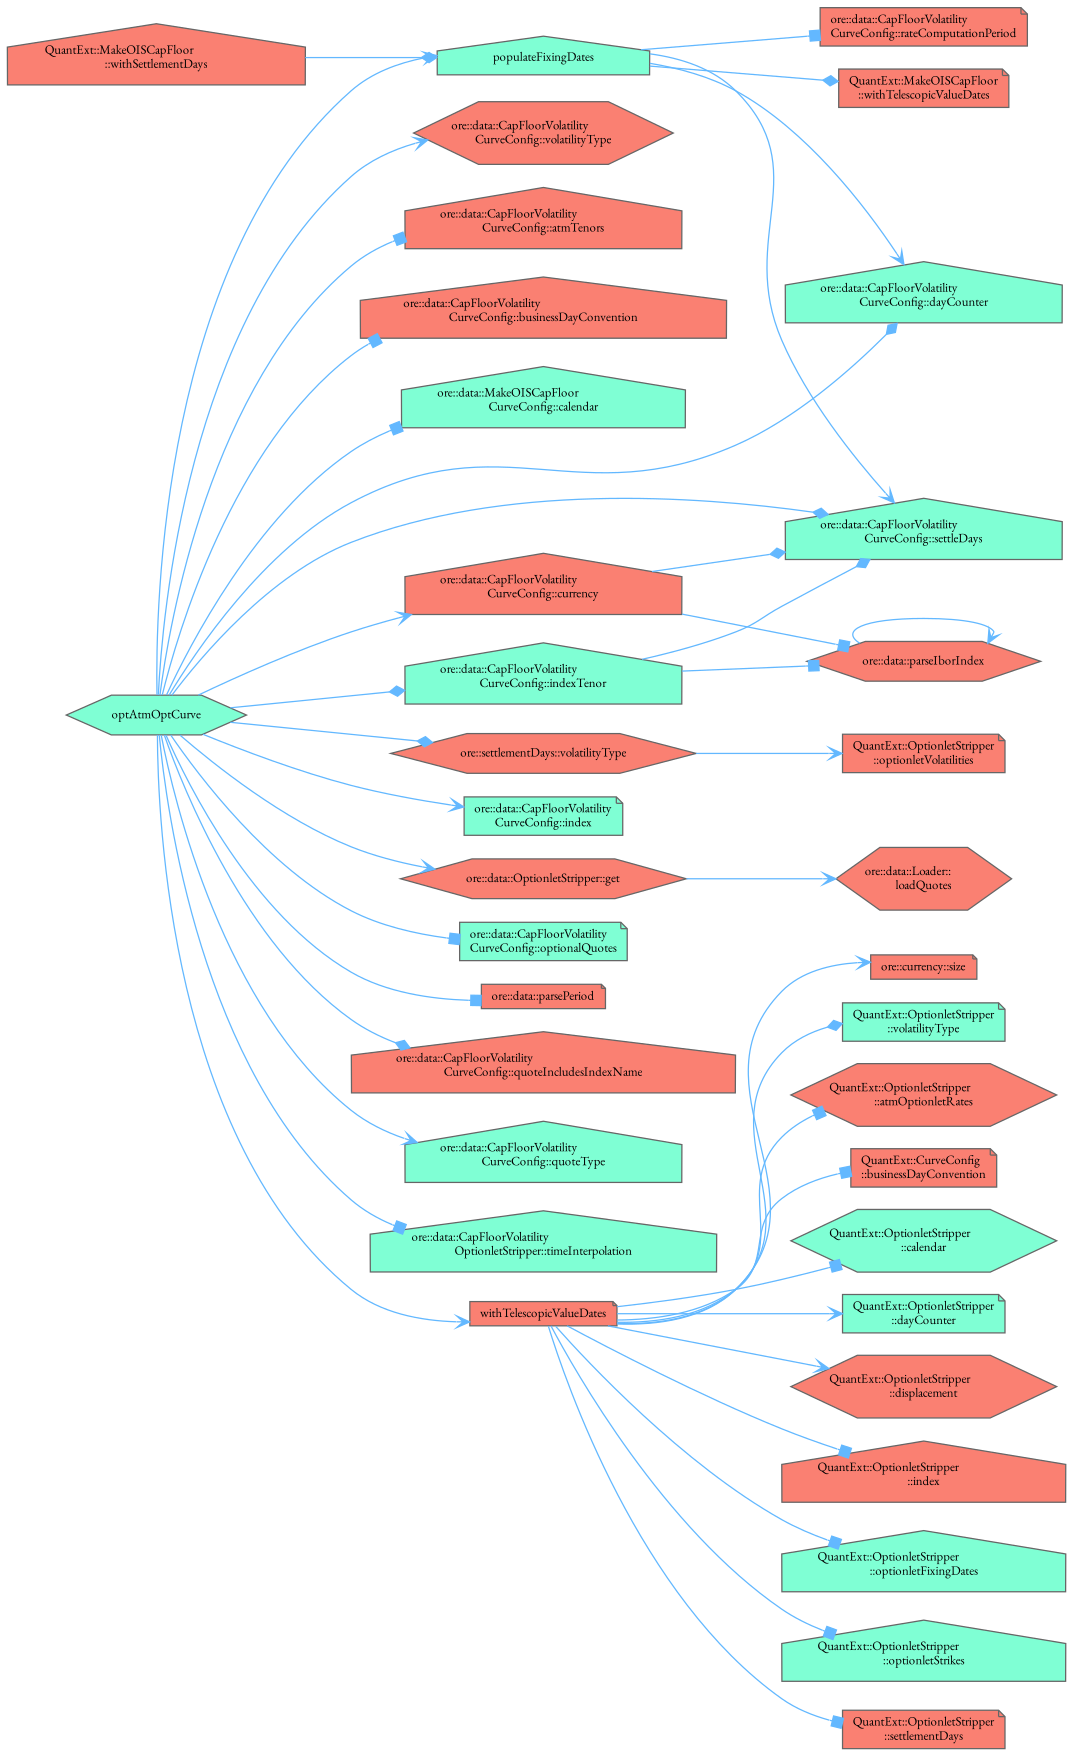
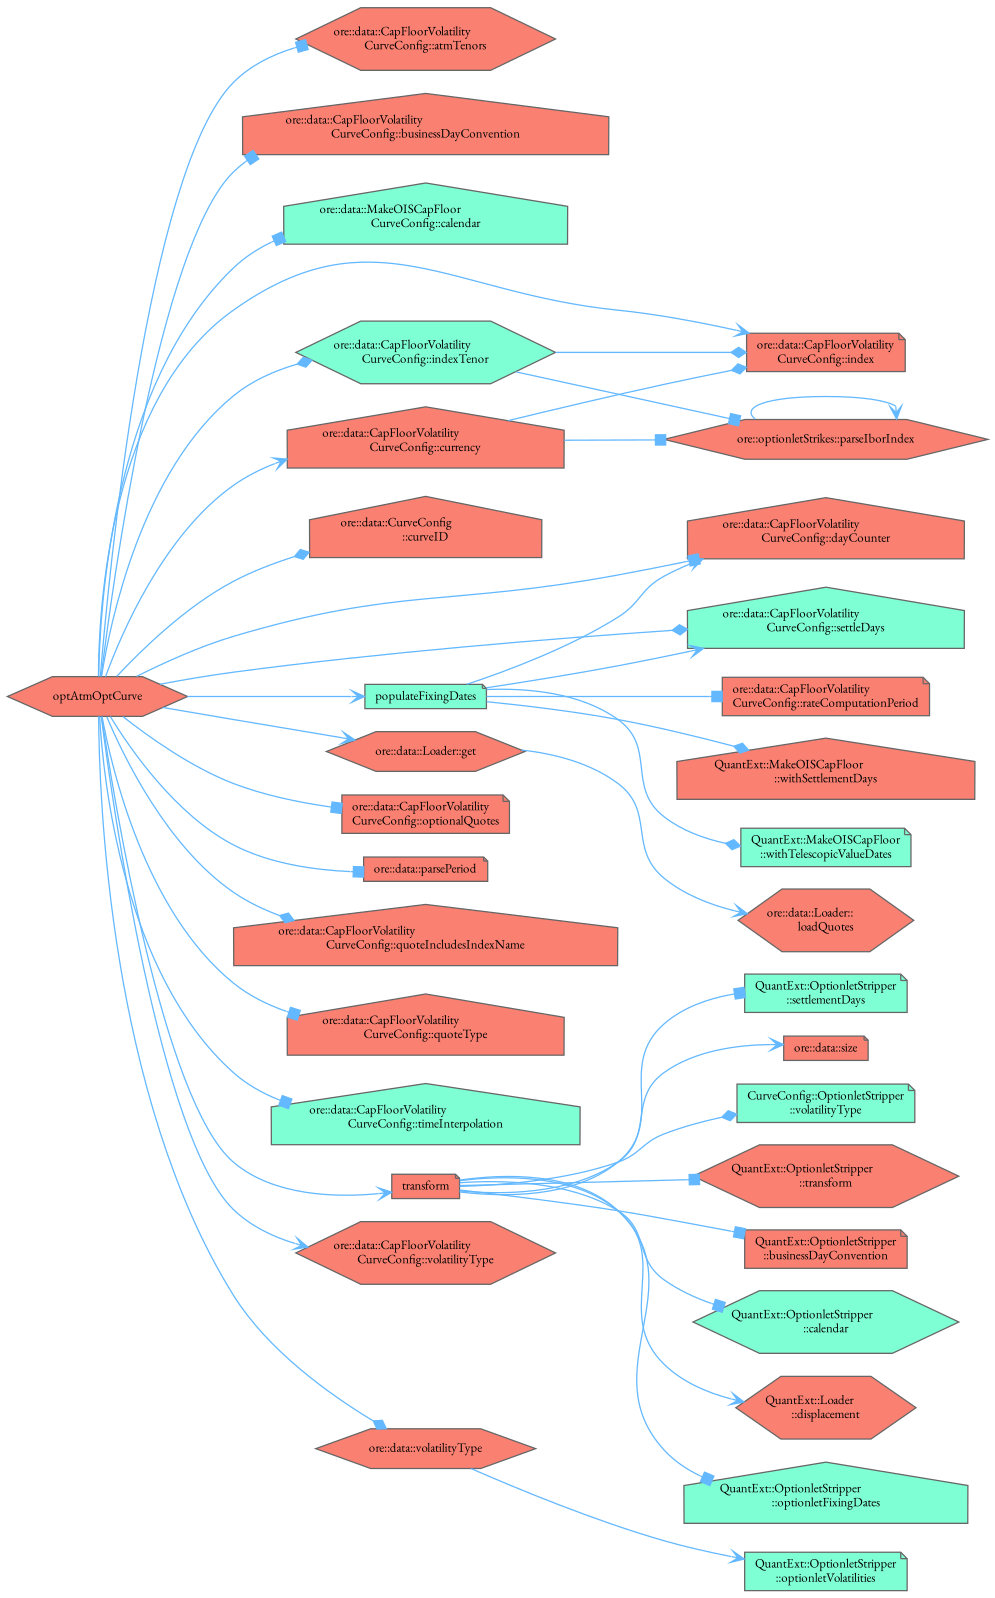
edge "QuantExt::MakeOISCapFloor ::withSettlementDays" -> "populateFixingDates": reversed
node "populateFixingDates": shape house -> note
node "QuantExt::MakeOISCapFloor ::withTelescopicValueDates": fillcolor salmon -> aquamarine
node "ore::data::CapFloorVolatility CurveConfig::atmTenors": shape house -> hexagon
node "ore::data::CapFloorVolatility CurveConfig::dayCounter": fillcolor aquamarine -> salmon
edge "optAtmOptCurve" -> "ore::data::CapFloorVolatility CurveConfig::dayCounter": arrowhead diamond -> box
node "ore::data::CurveConfig ::curveID": added
edge "ore::data::CapFloorVolatility CurveConfig::currency" -> "ore::data::CapFloorVolatility CurveConfig::settleDays": now "ore::data::CapFloorVolatility CurveConfig::currency" -> "ore::data::CapFloorVolatility CurveConfig::index"
edge "ore::data::CapFloorVolatility CurveConfig::indexTenor" -> "ore::data::CapFloorVolatility CurveConfig::settleDays": now "ore::data::CapFloorVolatility CurveConfig::indexTenor" -> "ore::data::CapFloorVolatility CurveConfig::index"
node "ore::data::parseIborIndex": label "ore::data::parseIborIndex" -> "ore::optionletStrikes::parseIborIndex"
node "ore::data::CapFloorVolatility CurveConfig::indexTenor": shape house -> hexagon
node "optAtmOptCurve": fillcolor aquamarine -> salmon
node "ore::settlementDays::volatilityType": label "ore::settlementDays::volatilityType" -> "ore::data::volatilityType"
node "QuantExt::OptionletStripper ::optionletVolatilities": fillcolor salmon -> aquamarine
node "ore::data::CapFloorVolatility CurveConfig::index": fillcolor aquamarine -> salmon
node "ore::data::OptionletStripper::get": label "ore::data::OptionletStripper::get" -> "ore::data::Loader::get"
node "ore::data::CapFloorVolatility CurveConfig::optionalQuotes": fillcolor aquamarine -> salmon
edge "optAtmOptCurve" -> "ore::data::CapFloorVolatility CurveConfig::quoteType": arrowhead vee -> box
node "ore::currency::size": label "ore::currency::size" -> "ore::data::size"
node "QuantExt::OptionletStripper ::volatilityType": label "QuantExt::OptionletStripper ::volatilityType" -> "CurveConfig::OptionletStripper ::volatilityType"
node "QuantExt::OptionletStripper ::atmOptionletRates": label "QuantExt::OptionletStripper ::atmOptionletRates" -> "QuantExt::OptionletStripper ::transform"
node "ore::data::CapFloorVolatility CurveConfig::quoteType": fillcolor aquamarine -> salmon
node "QuantExt::CurveConfig ::businessDayConvention": label "QuantExt::CurveConfig ::businessDayConvention" -> "QuantExt::OptionletStripper ::businessDayConvention"
node "ore::data::CapFloorVolatility OptionletStripper::timeInterpolation": label "ore::data::CapFloorVolatility OptionletStripper::timeInterpolation" -> "ore::data::CapFloorVolatility CurveConfig::timeInterpolation"
node "withTelescopicValueDates": label "withTelescopicValueDates" -> "transform"
node "QuantExt::OptionletStripper ::dayCounter": removed
node "QuantExt::OptionletStripper ::displacement": label "QuantExt::OptionletStripper ::displacement" -> "QuantExt::Loader ::displacement"
node "QuantExt::OptionletStripper ::index": removed
node "QuantExt::OptionletStripper ::optionletStrikes": removed
node "QuantExt::OptionletStripper ::settlementDays": fillcolor salmon -> aquamarine
